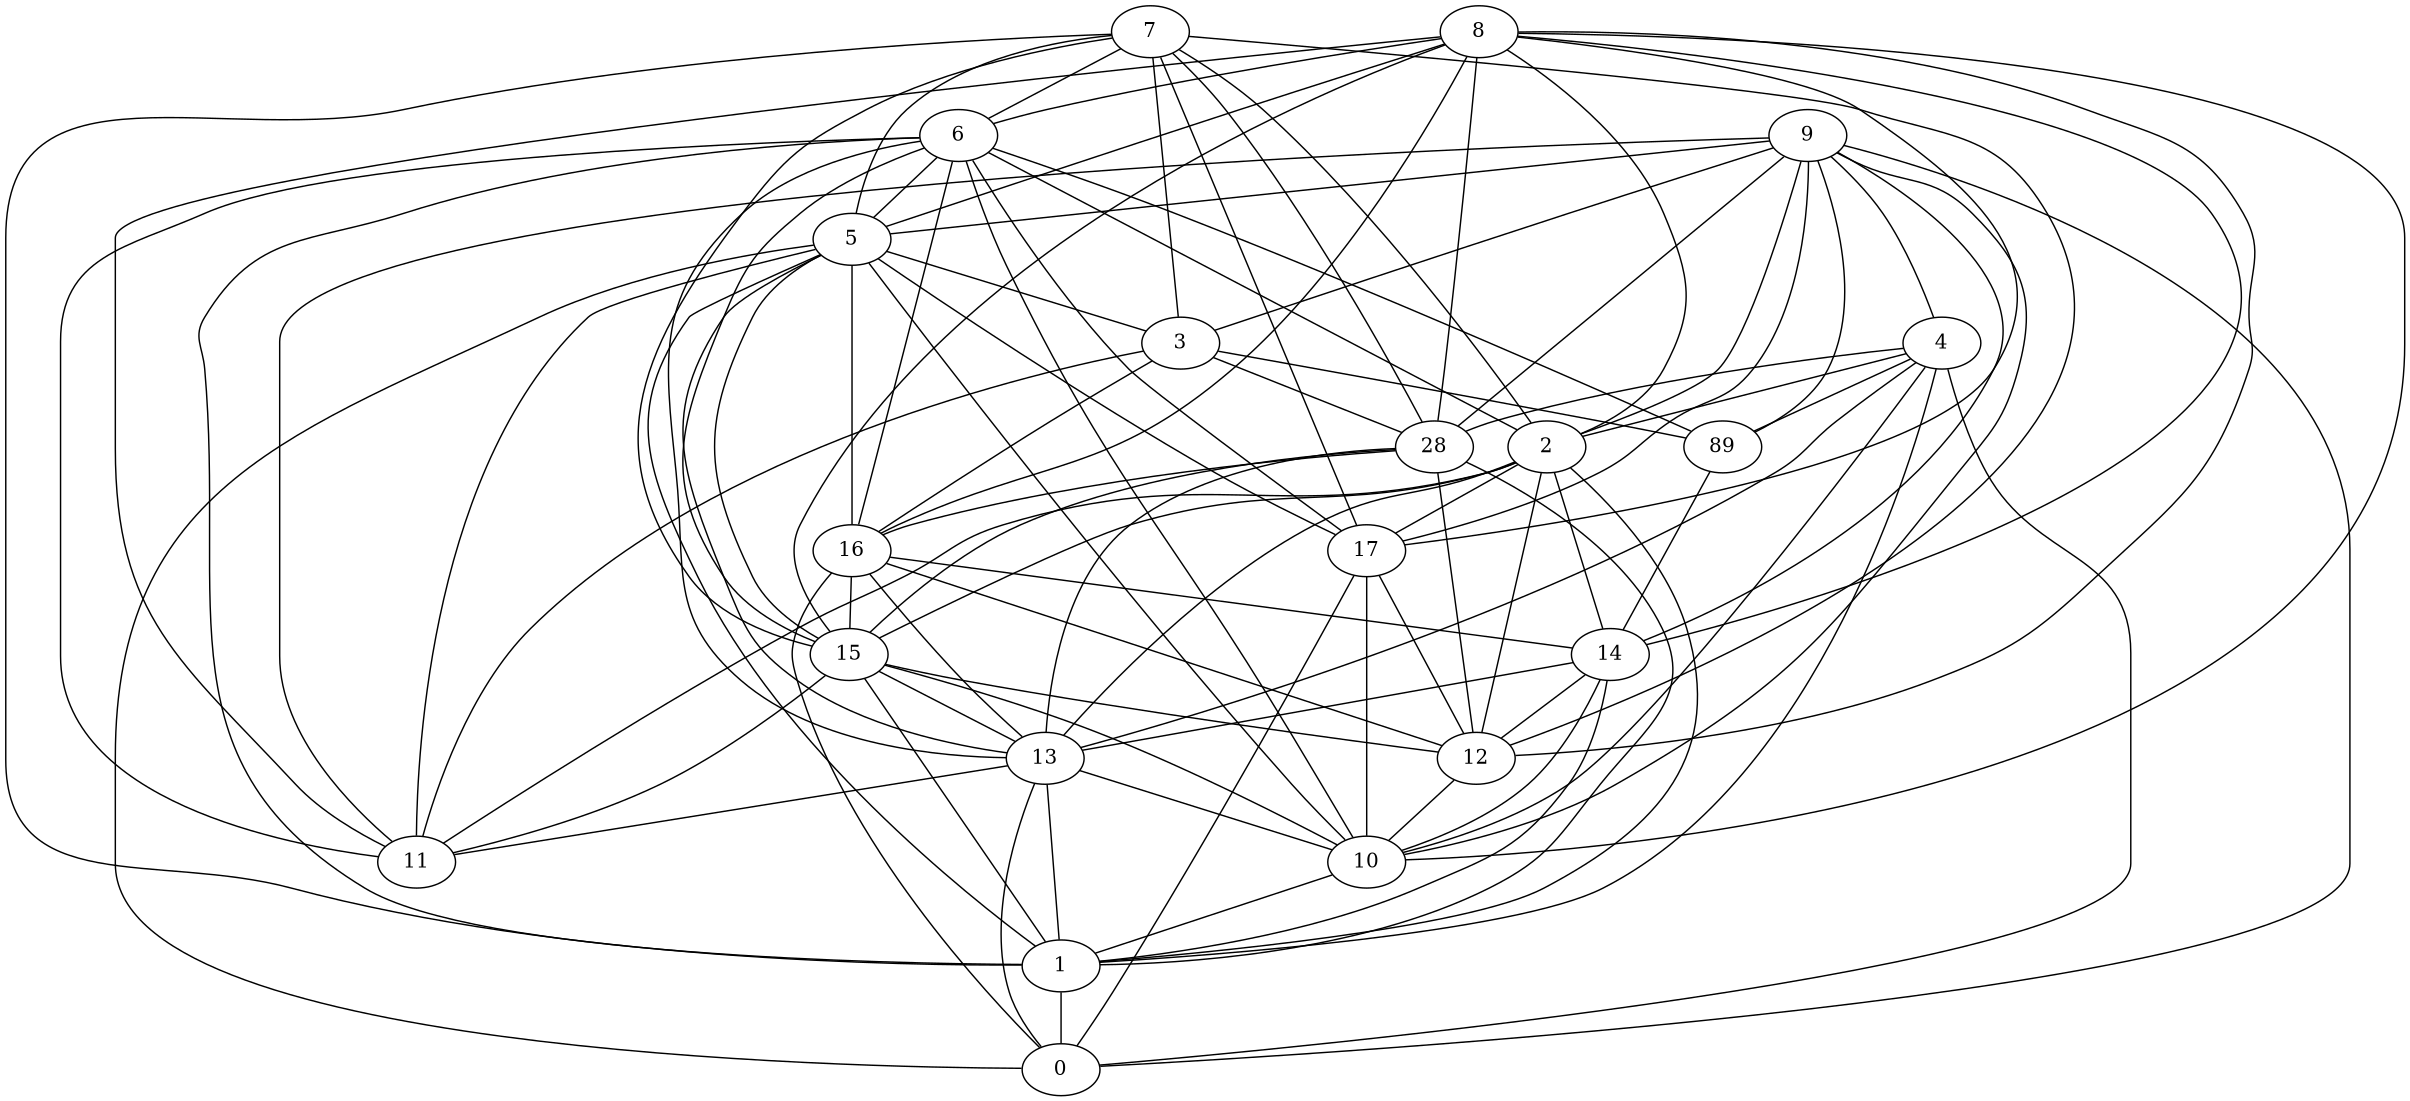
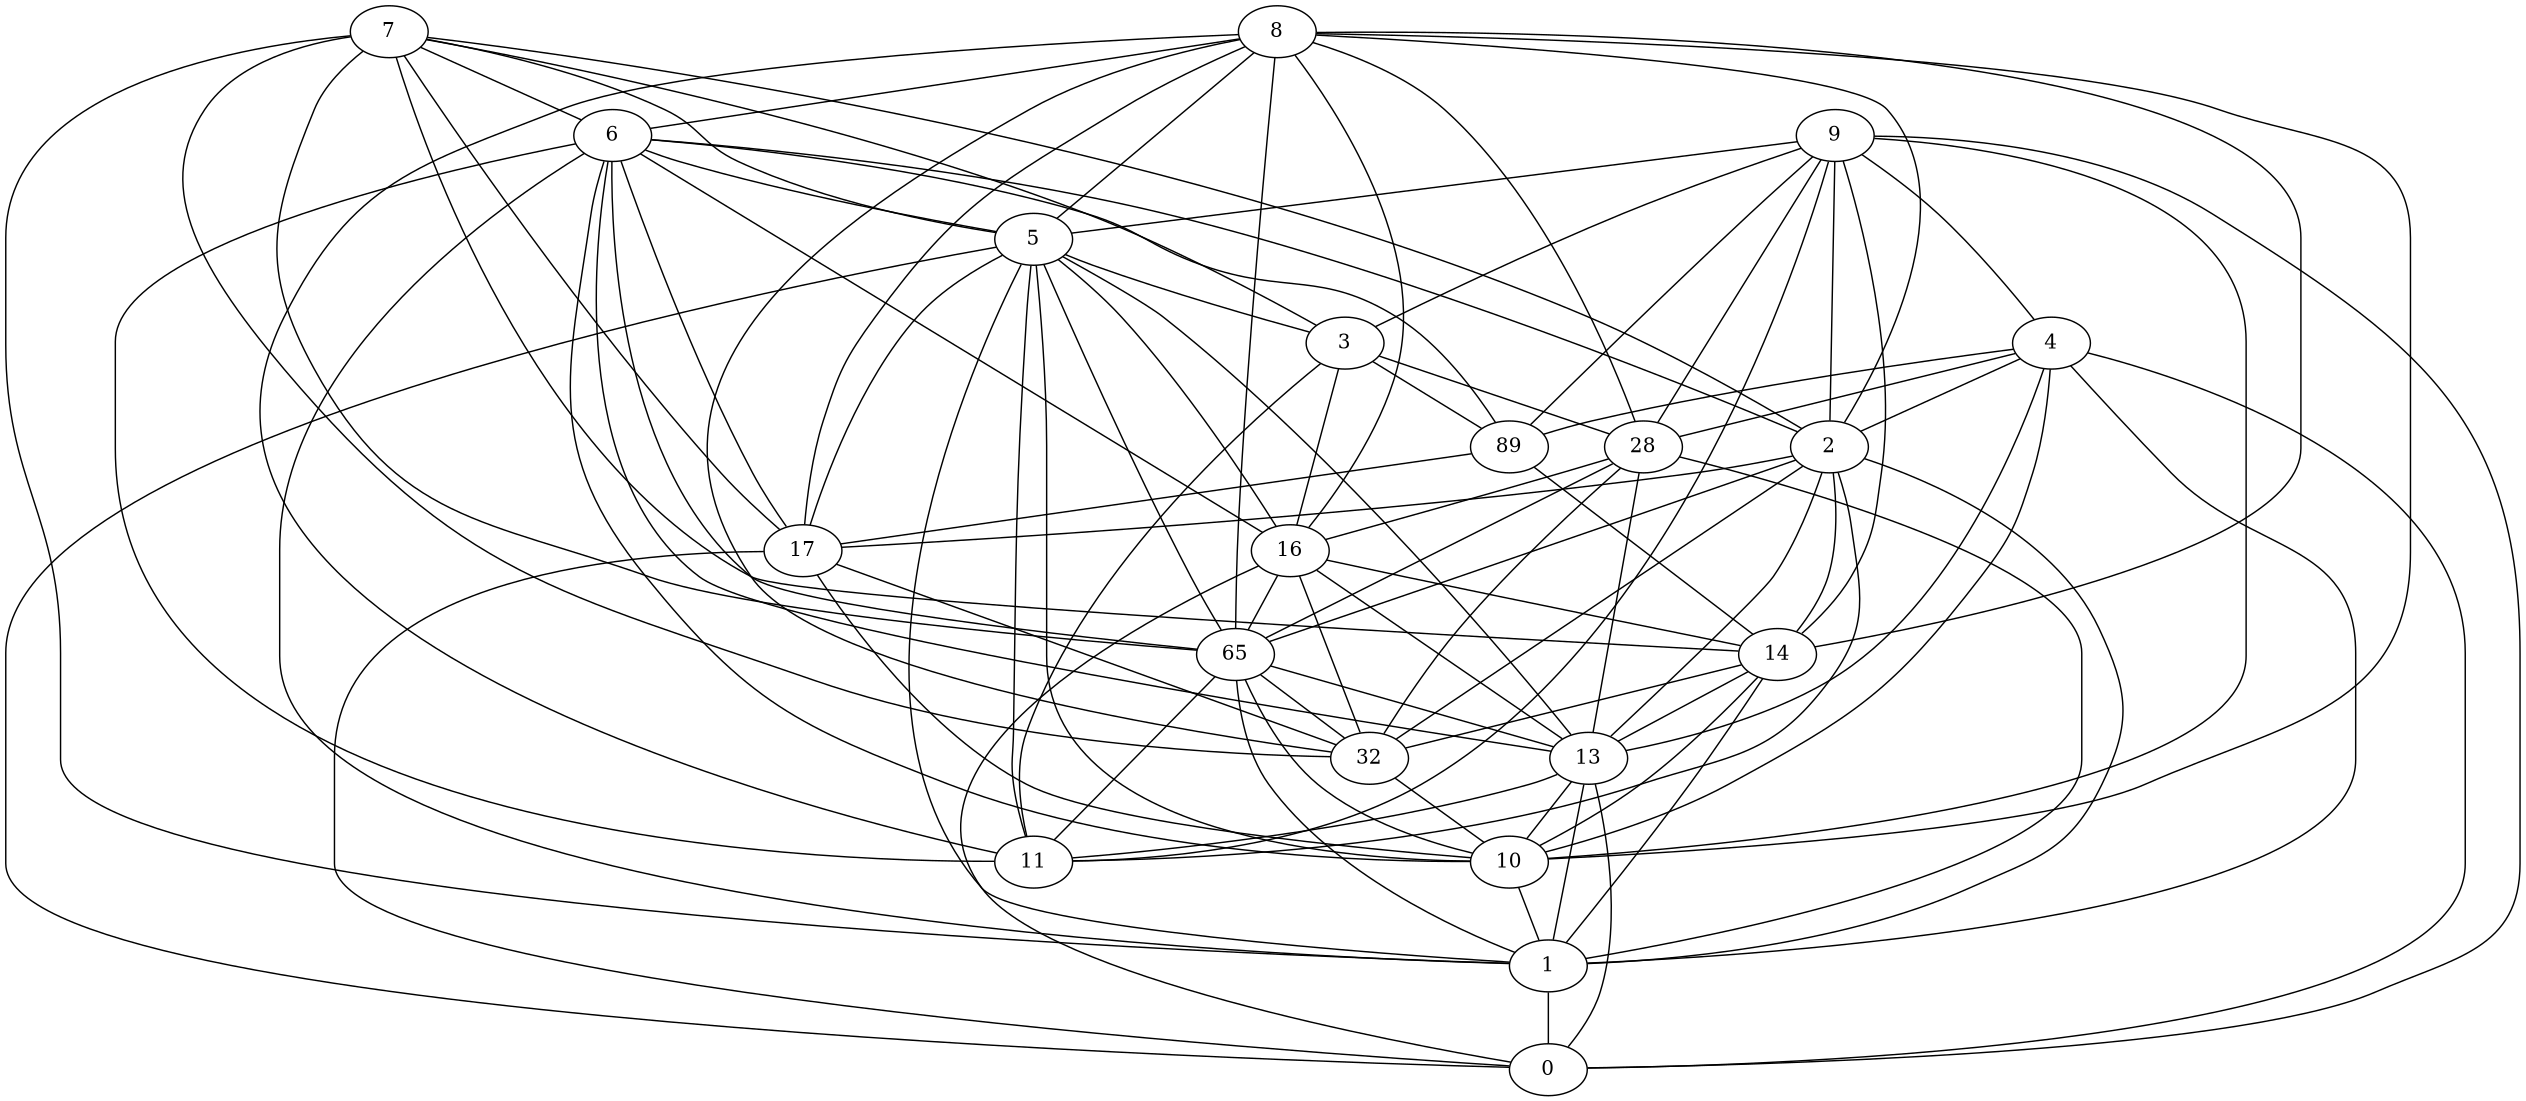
edge "7" -- "28": now "7" -- "14"
edge "9" -- "17": now "89" -- "17"
node "15": label "15" -> "65"
node "12": label "12" -> "32"
